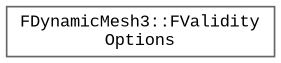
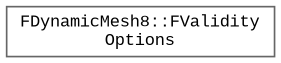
node "FDynamicMesh3::FValidity Options": label "FDynamicMesh3::FValidity Options" -> "FDynamicMesh8::FValidity Options"
